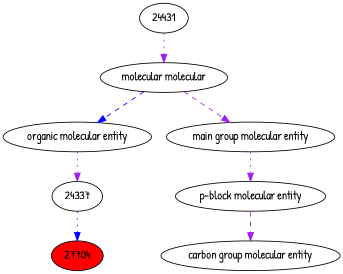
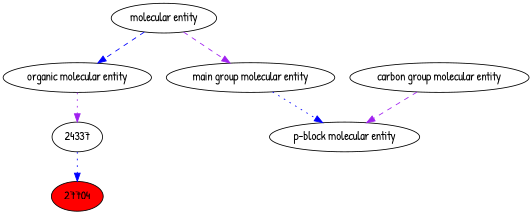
node "24431": removed
node "molecular molecular": label "molecular molecular" -> "molecular entity"
edge "main group molecular entity" -> "p-block molecular entity": color purple -> blue
edge "p-block molecular entity" -> "carbon group molecular entity": reversed
